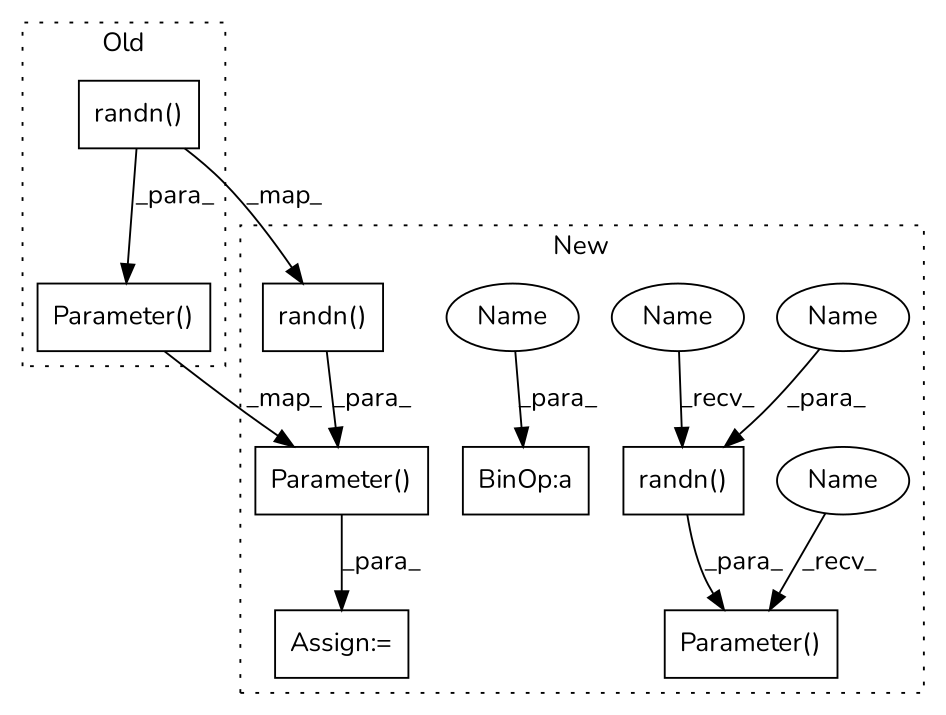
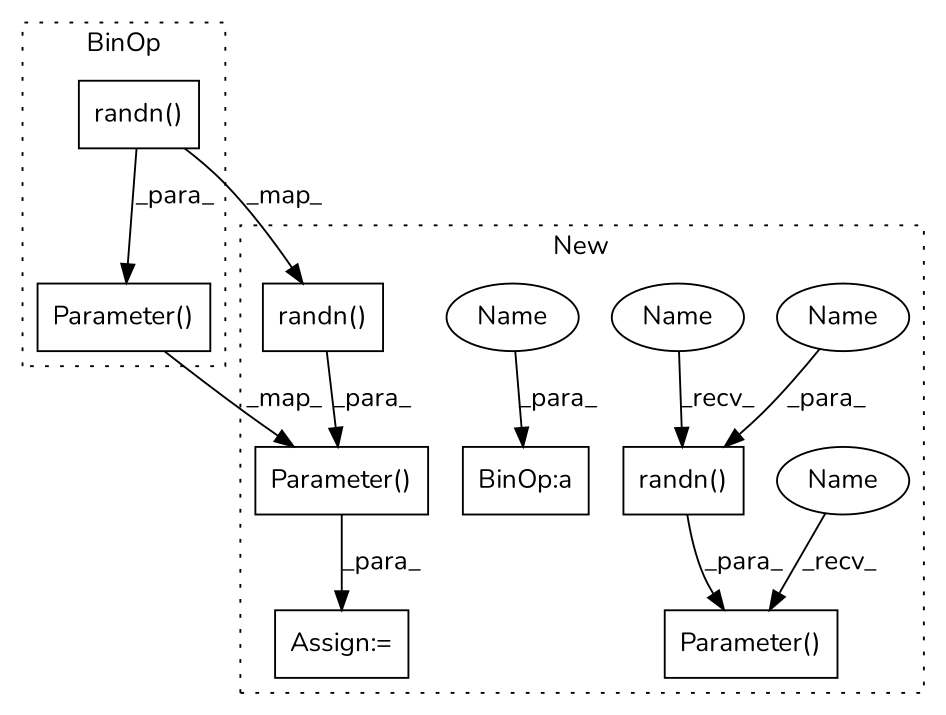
cluster "Old": label "Old" -> "BinOp"
